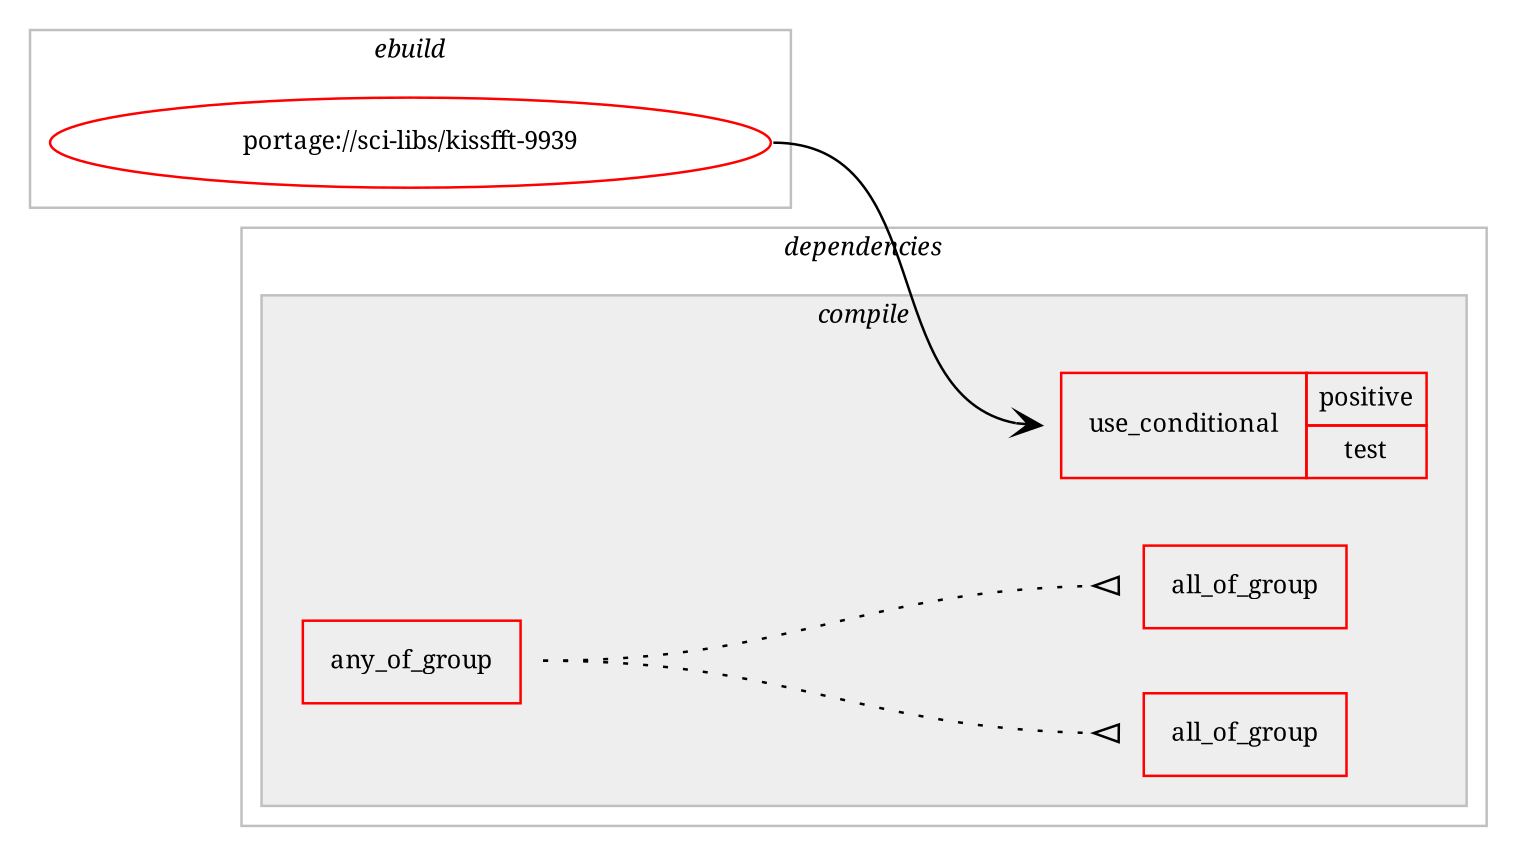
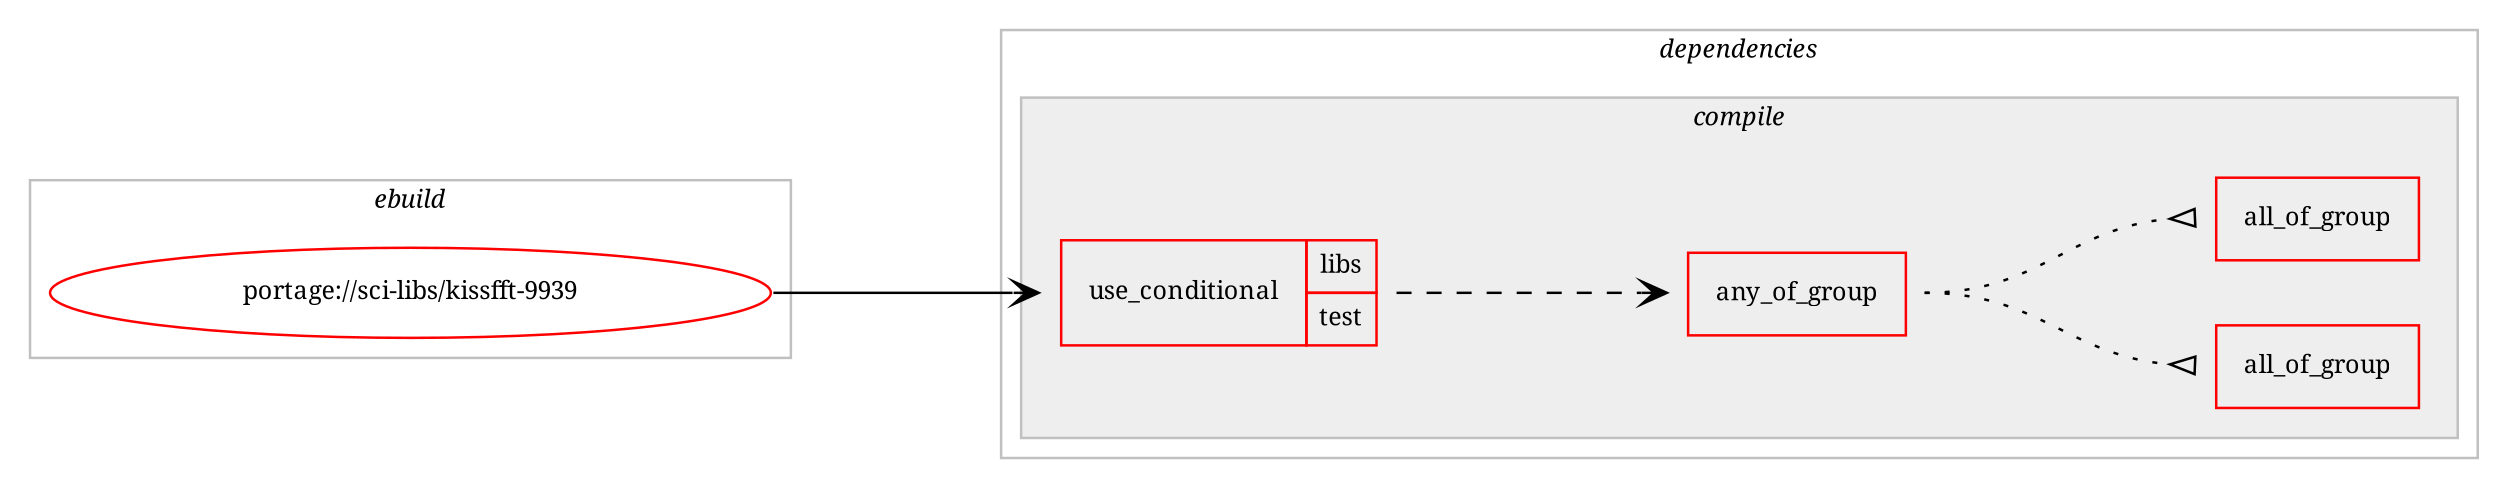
edge "use_conditional" -> "any_of_group": added
node "use_conditional": text "positive" -> "libs"
